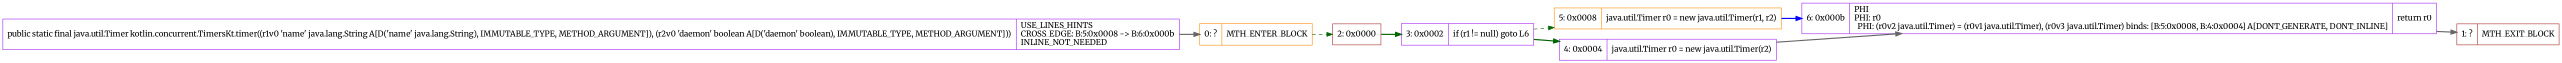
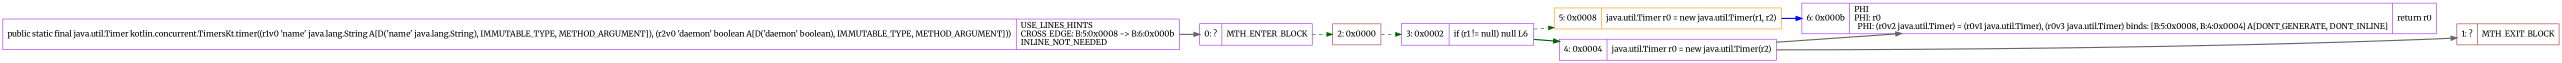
edge "6: 0x000b" -> "1: ?": now "4: 0x0004" -> "1: ?"
node "0: ?": color darkorange -> purple
edge "2: 0x0000" -> "3: 0x0002": style bold -> dashed
node "3: 0x0002": text "if (r1 != null) goto L6" -> "if (r1 != null) null L6"
